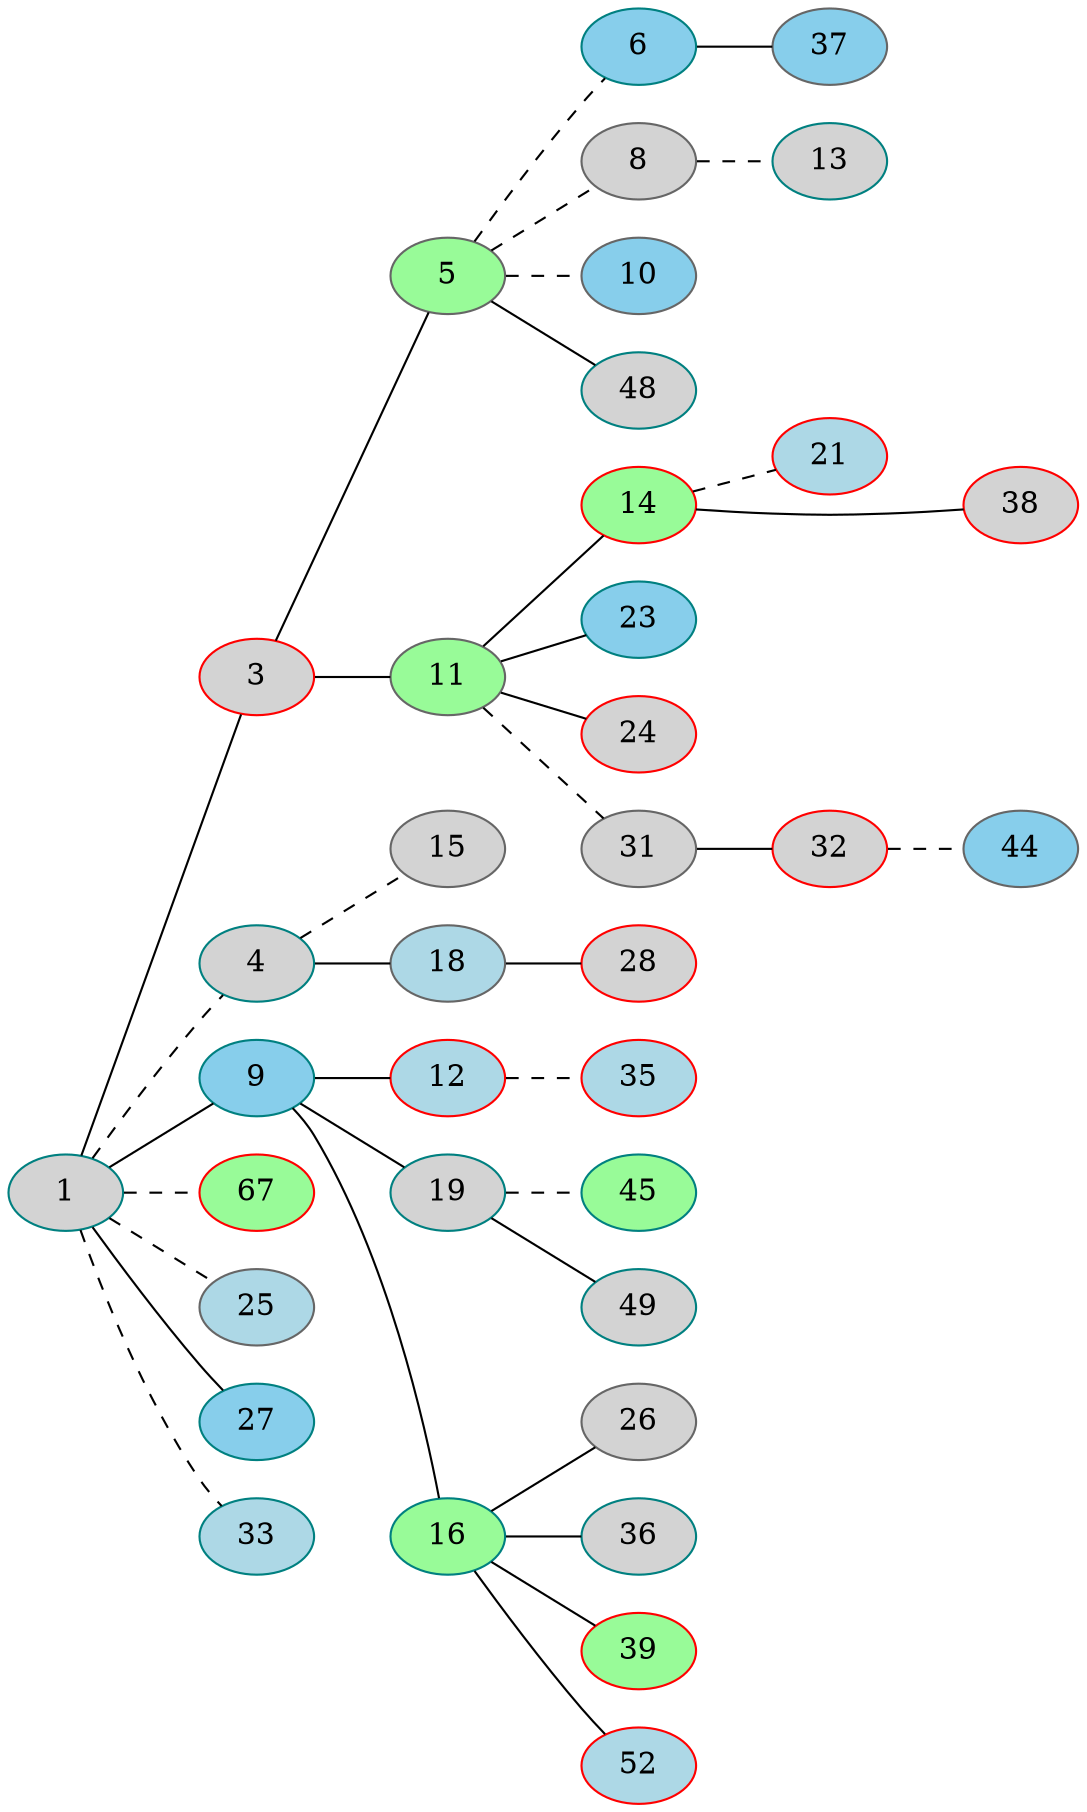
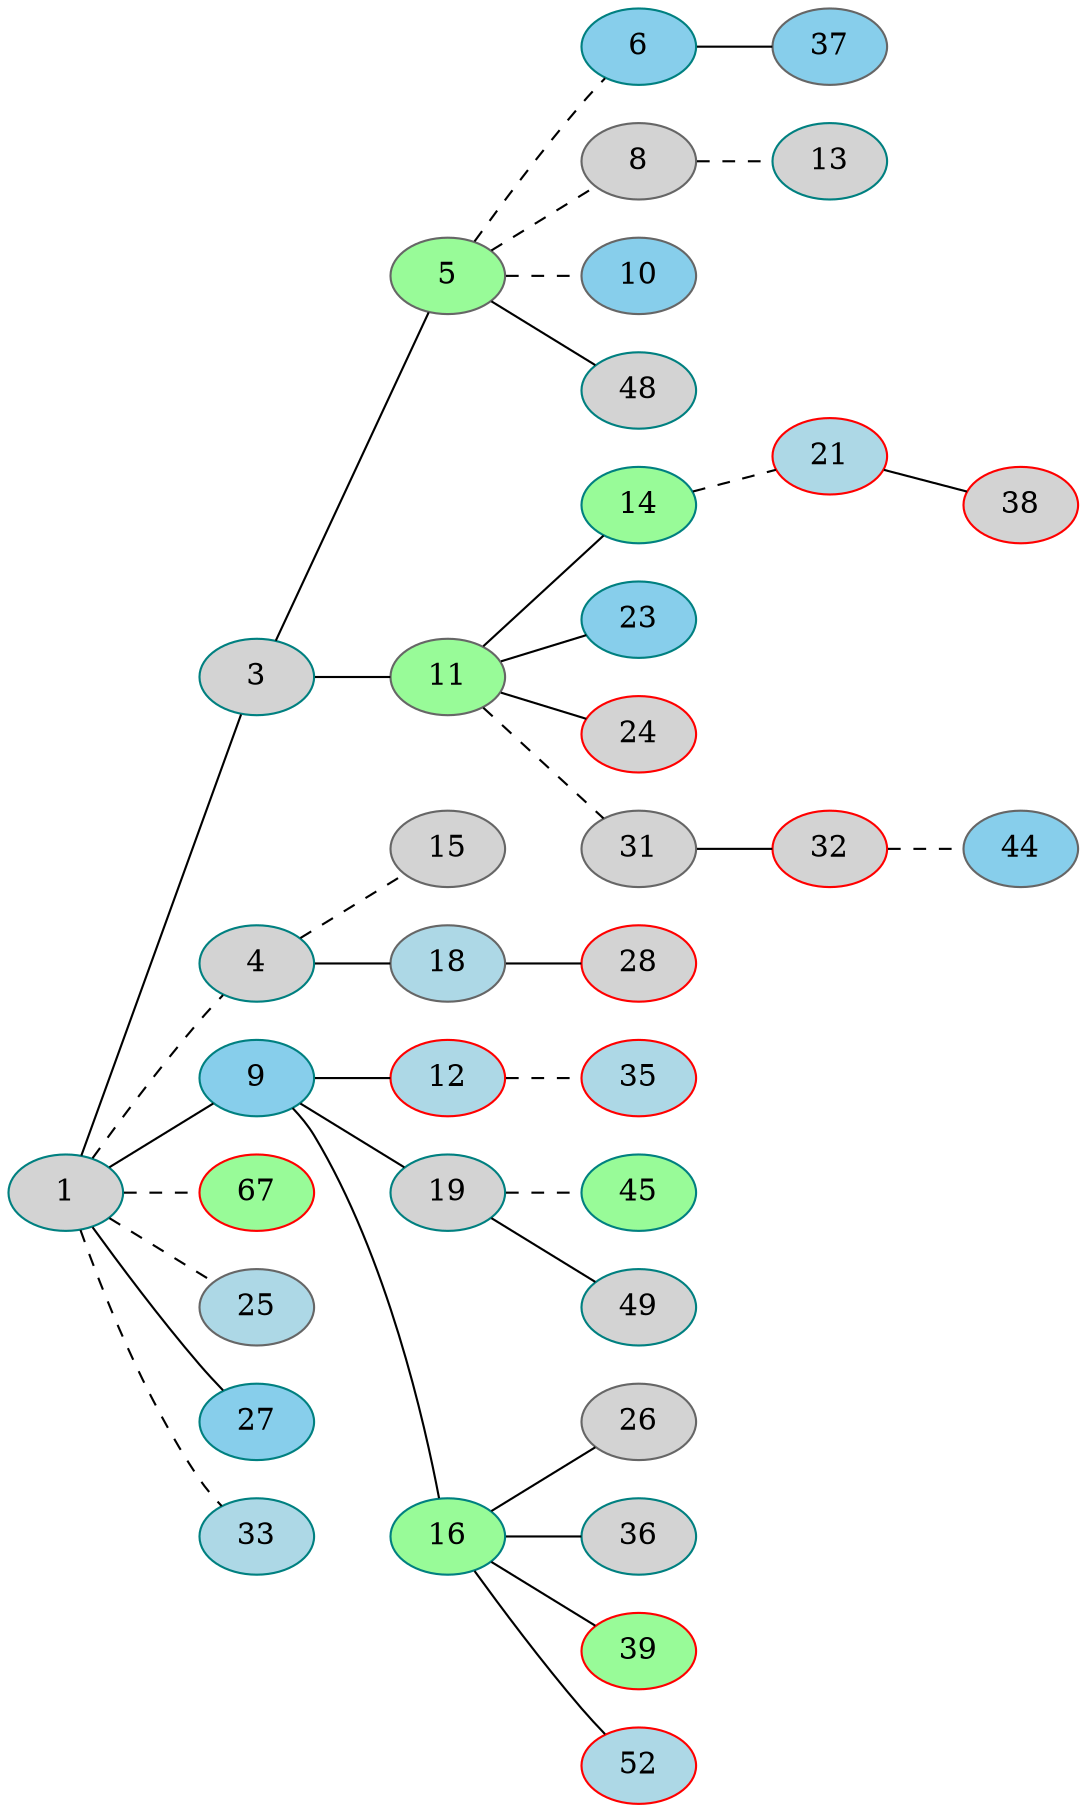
node "14": color red -> teal
edge "14" -- "38": now "21" -- "38"
node "3": color red -> teal
